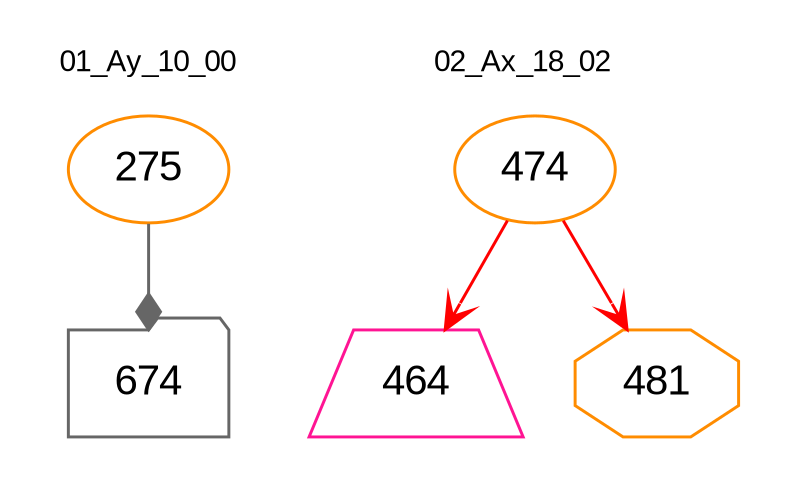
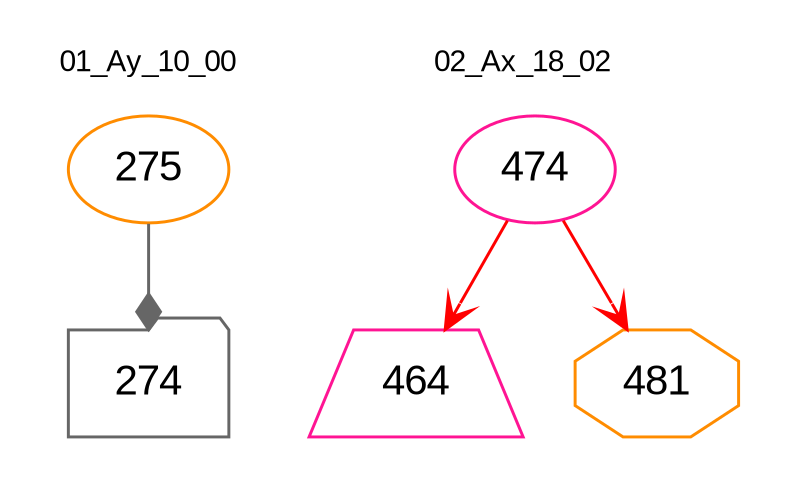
node "474": color darkorange -> deeppink
node "674": label "674" -> "274"
